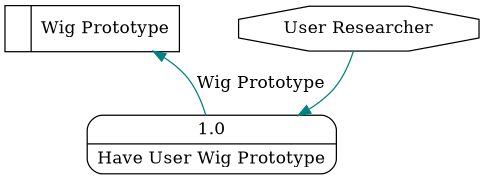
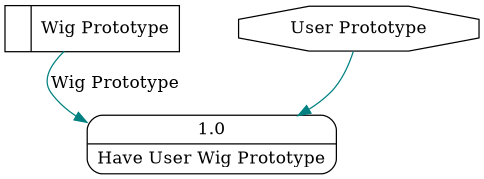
node "User Researcher": label "User Researcher" -> "User Prototype"
edge "1.0" -> "Wig Prototype": reversed
